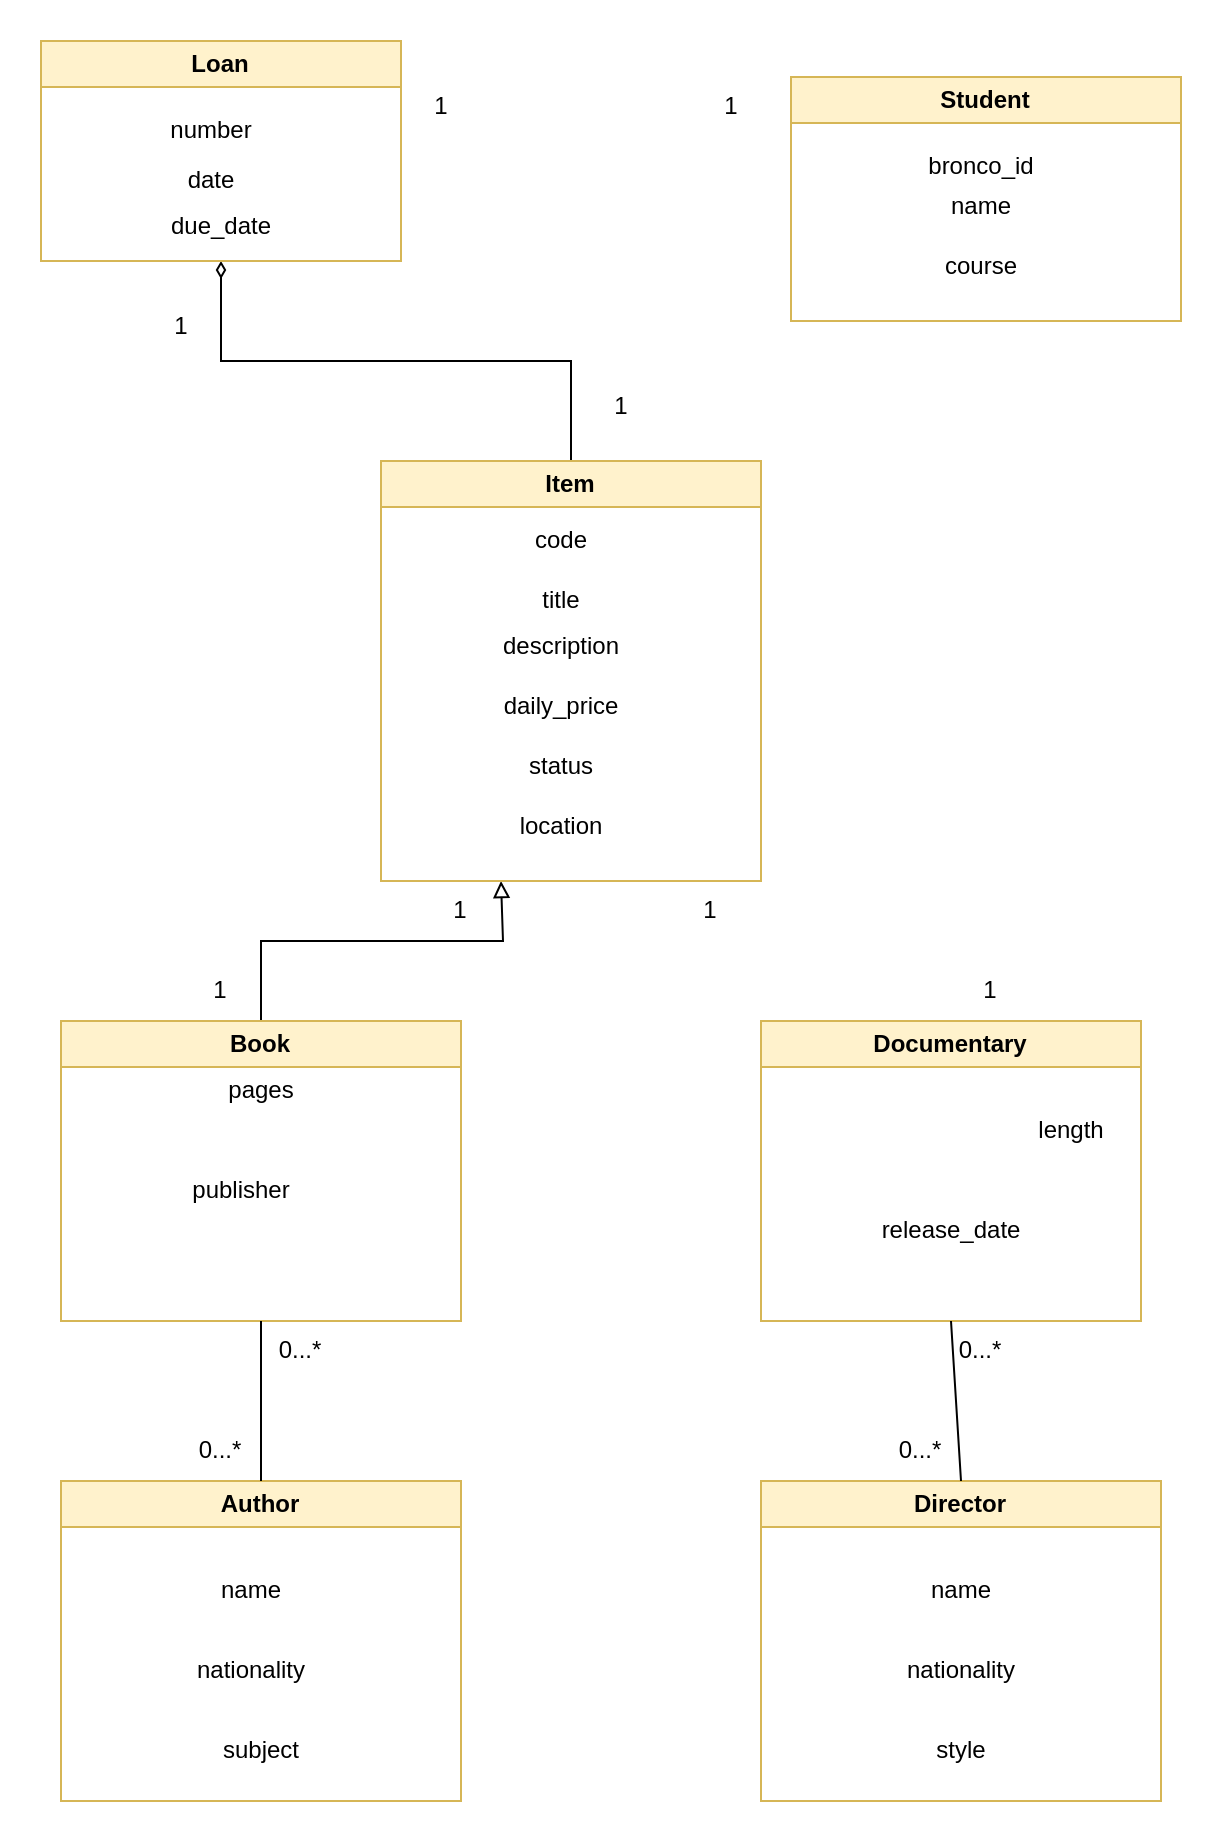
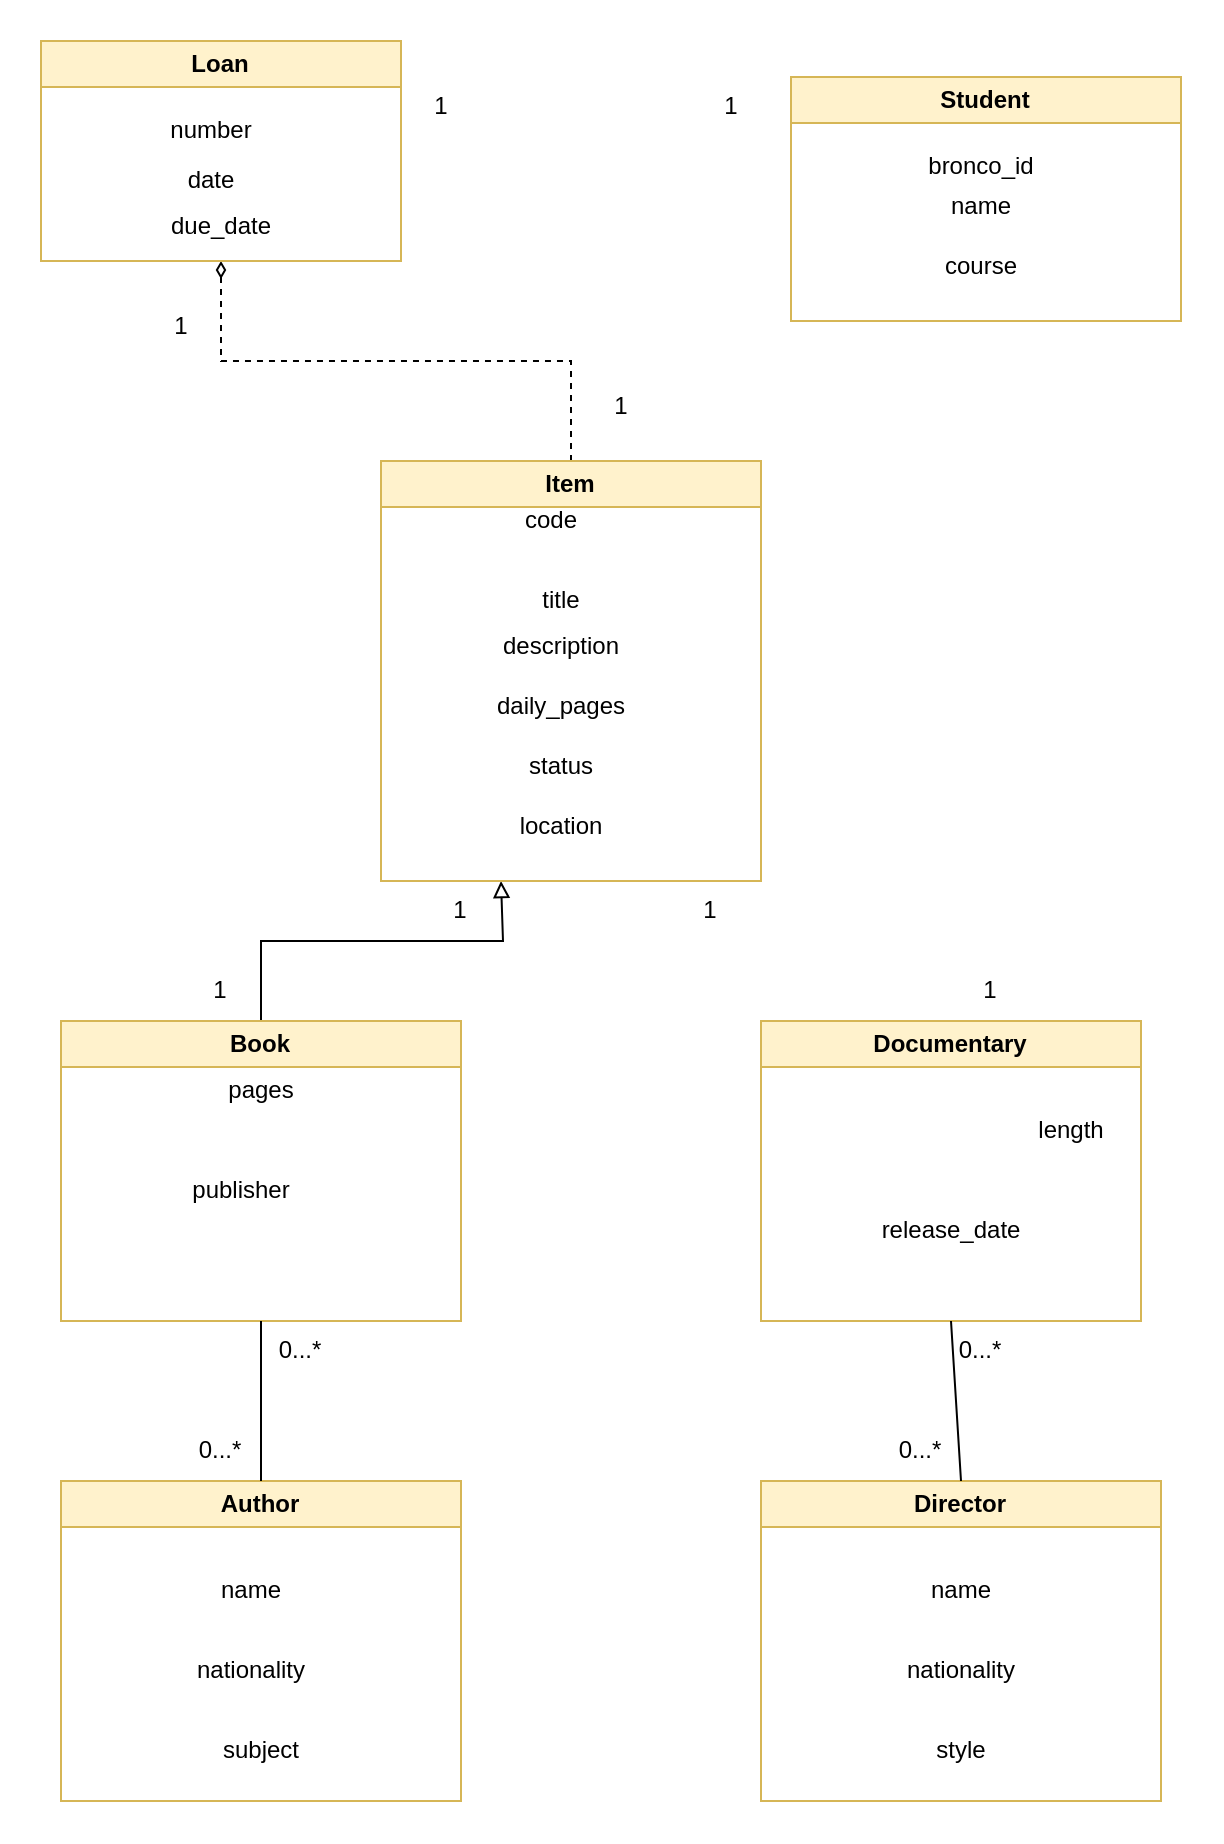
edge "Item" -> "Loan": style solid -> dashed
node "code": moved (561, 541) -> (551, 521)
node "daily_price": label "daily_price" -> "daily_pages"
